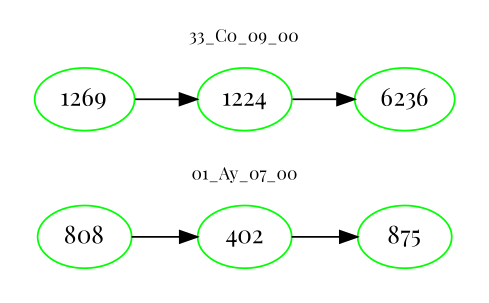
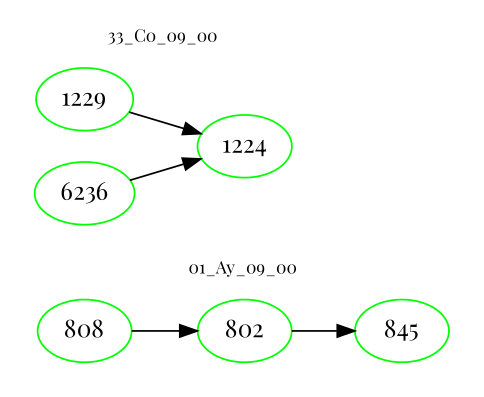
node "1269": label "1269" -> "1229"
edge "1224" -> "6236": reversed
cluster "01_Ay_07_00": label "01_Ay_07_00" -> "01_Ay_09_00"
node "402": label "402" -> "802"
node "875": label "875" -> "845"
